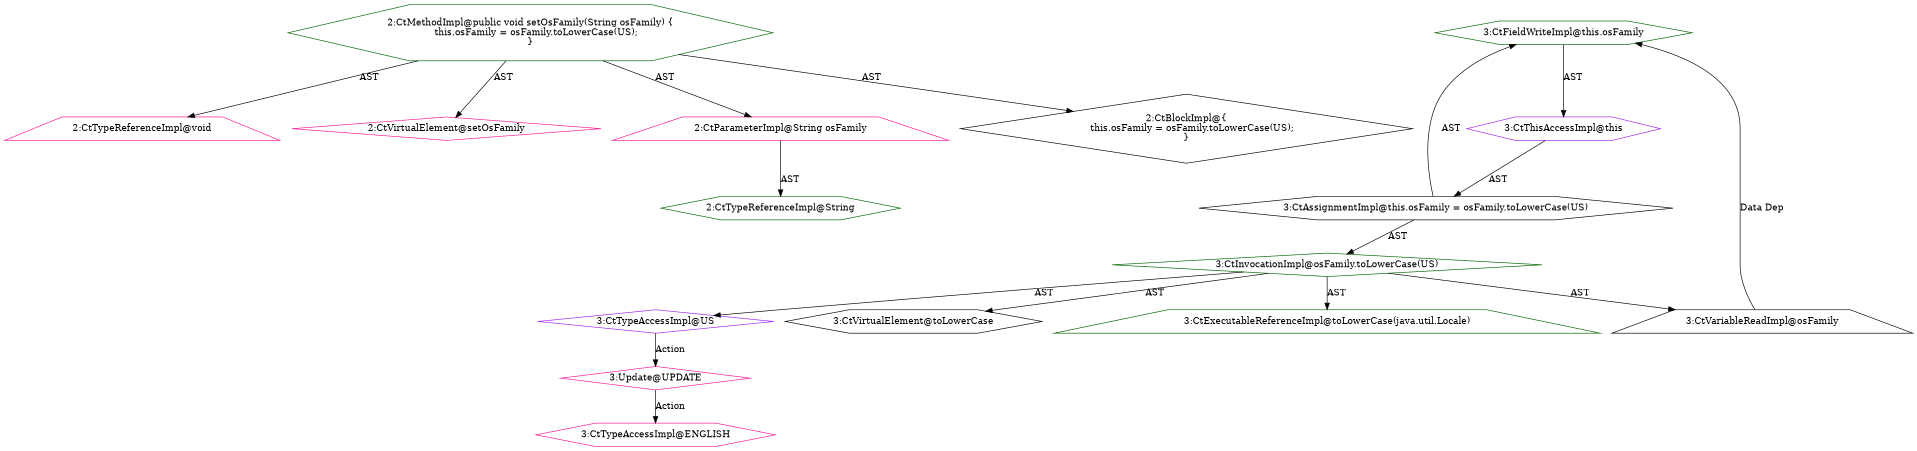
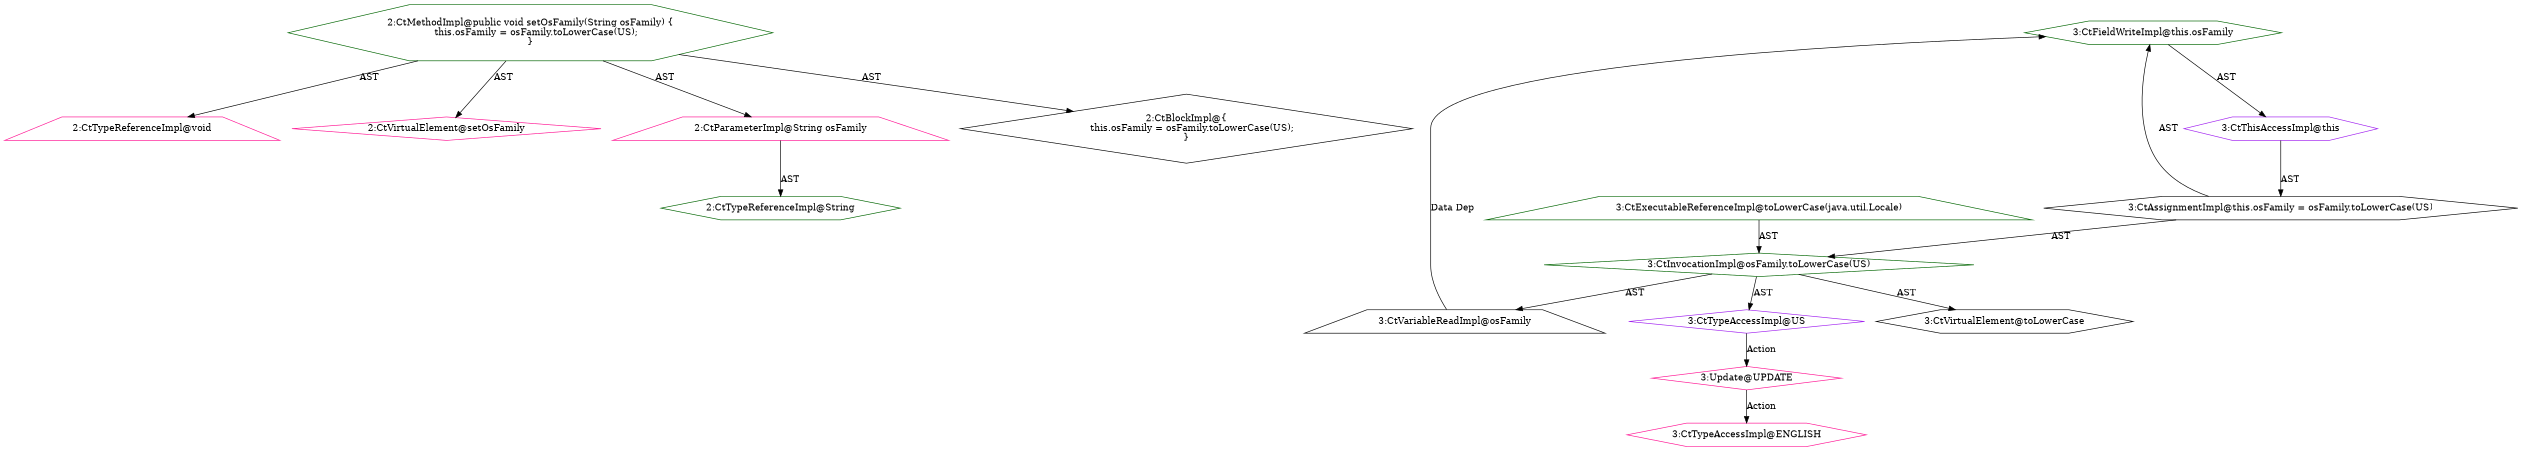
edge "3:CtInvocationImpl@osFamily.toLowerCase(US)" -> "3:CtExecutableReferenceImpl@toLowerCase(java.util.Locale)": reversed
